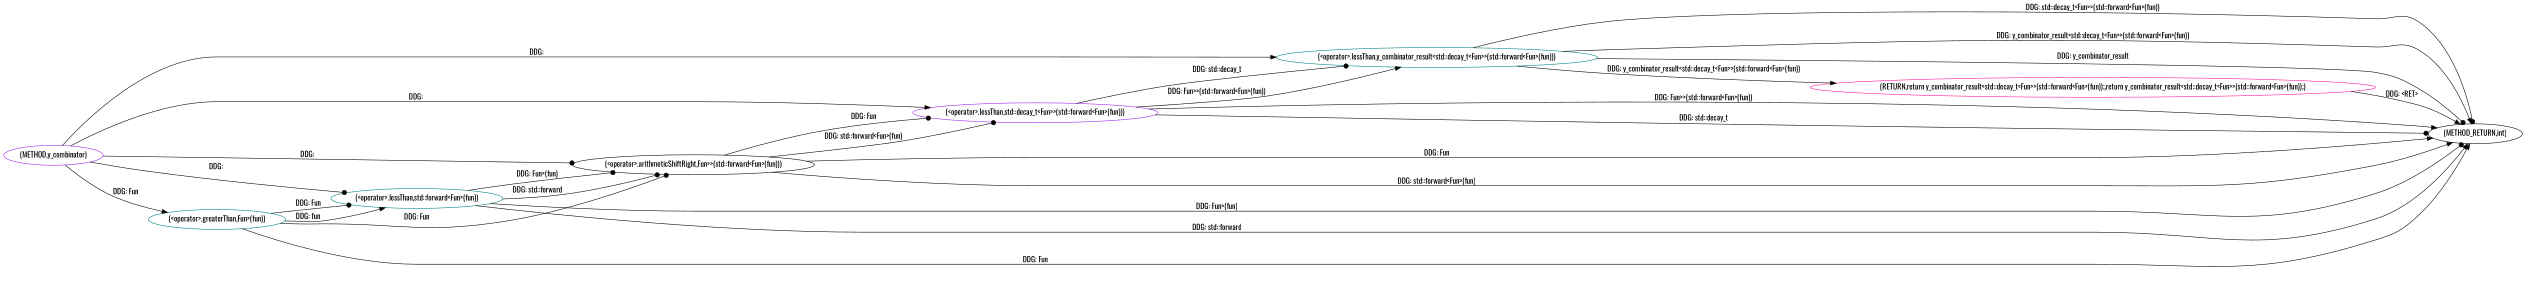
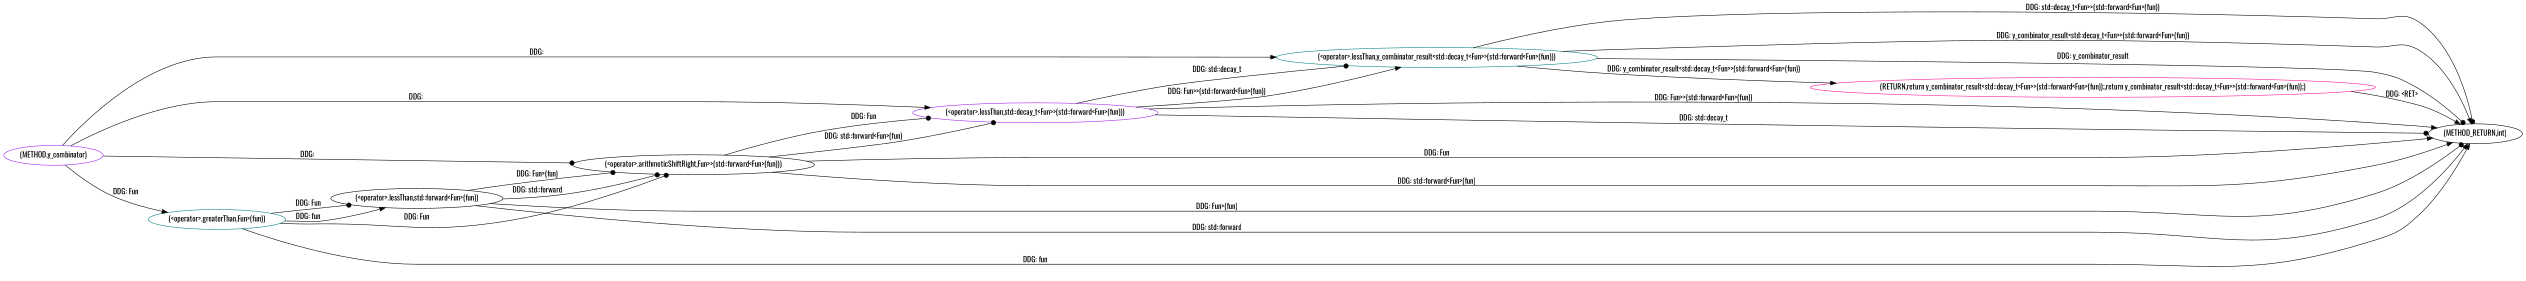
edge "(METHOD,y_combinator)" -> "(<operator>.lessThan,std::forward<Fun>(fun))": removed, label "DDG:"
node "(<operator>.lessThan,std::forward<Fun>(fun))": color teal -> black
edge "(<operator>.greaterThan,Fun>(fun))" -> "(METHOD_RETURN,int)": label "DDG: Fun" -> "DDG: fun"
